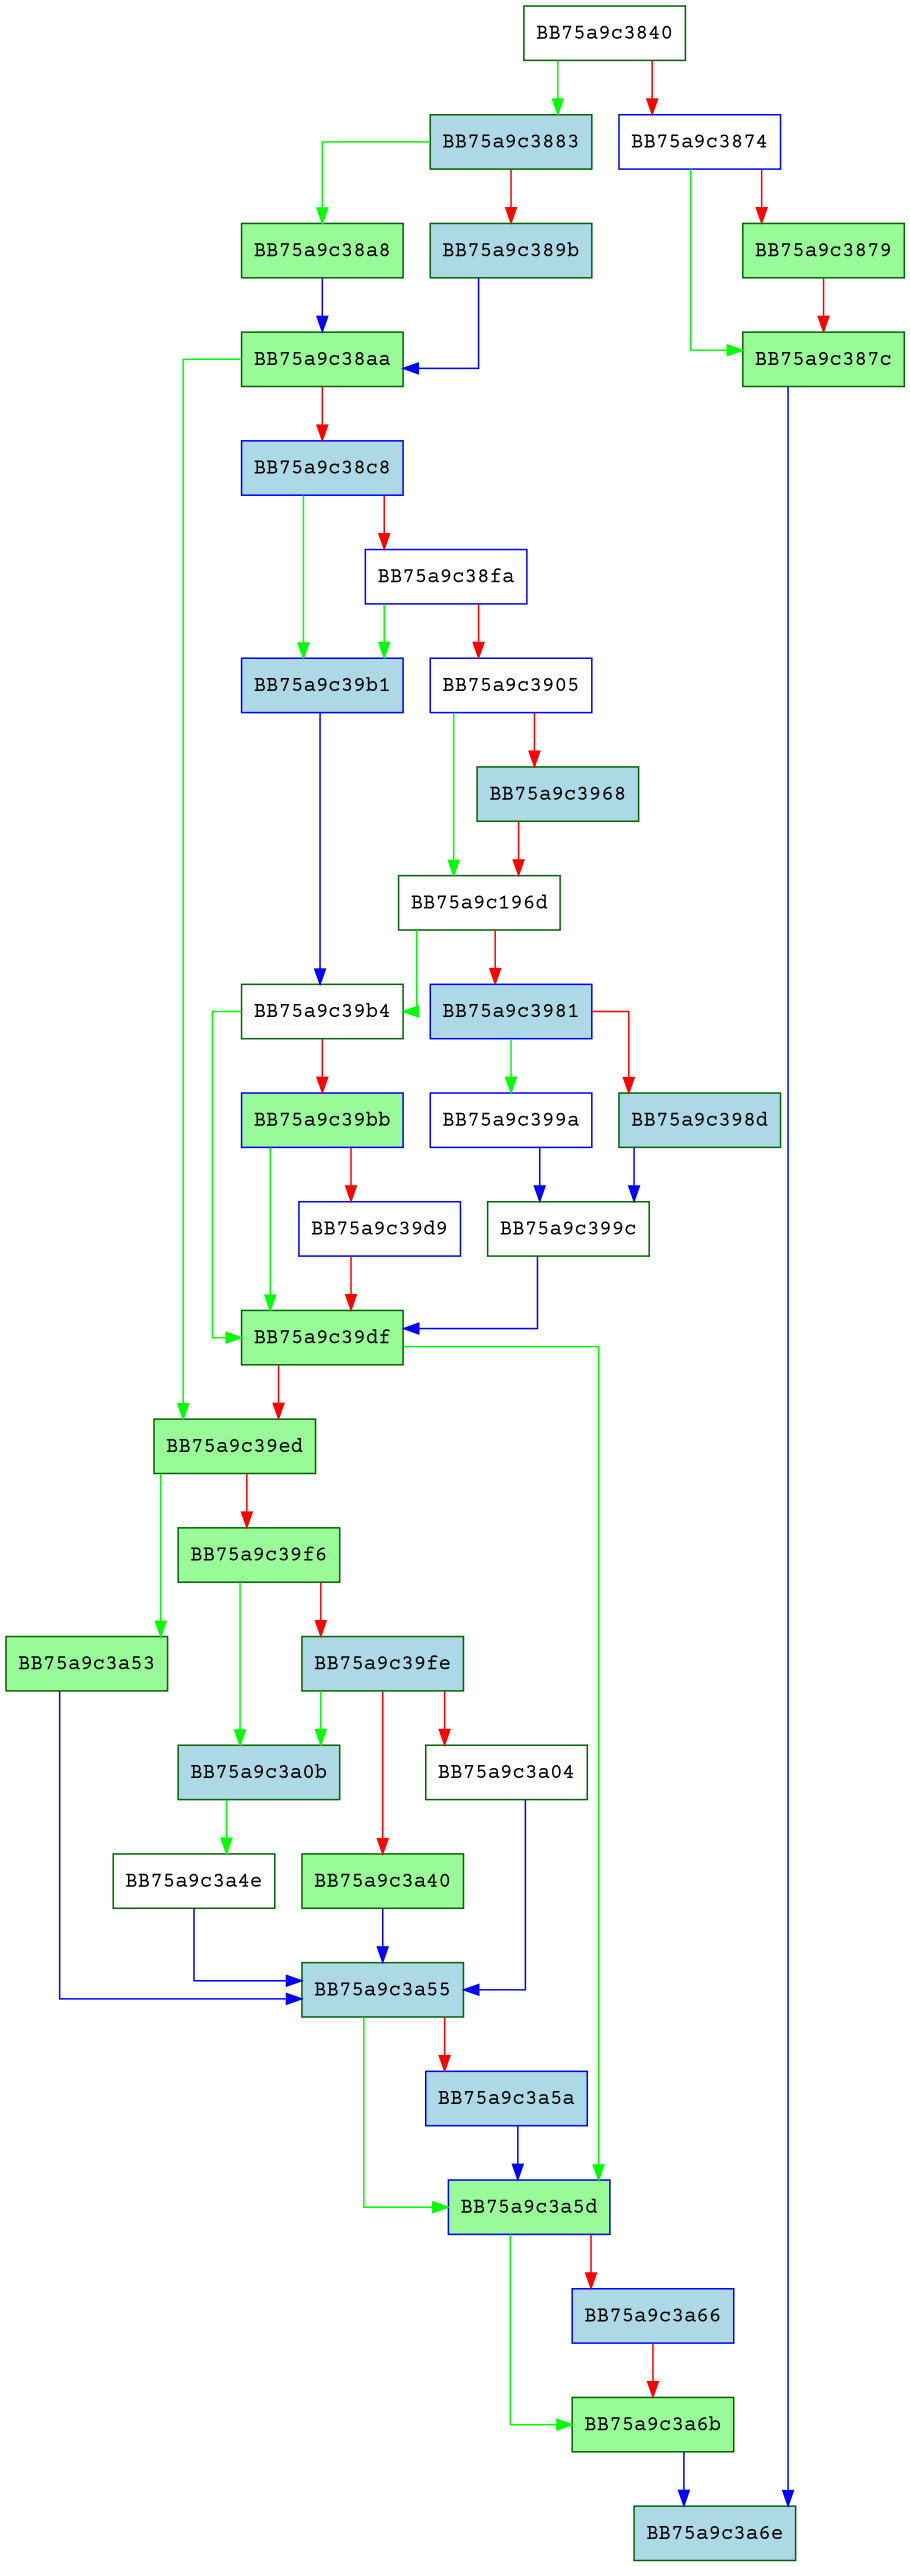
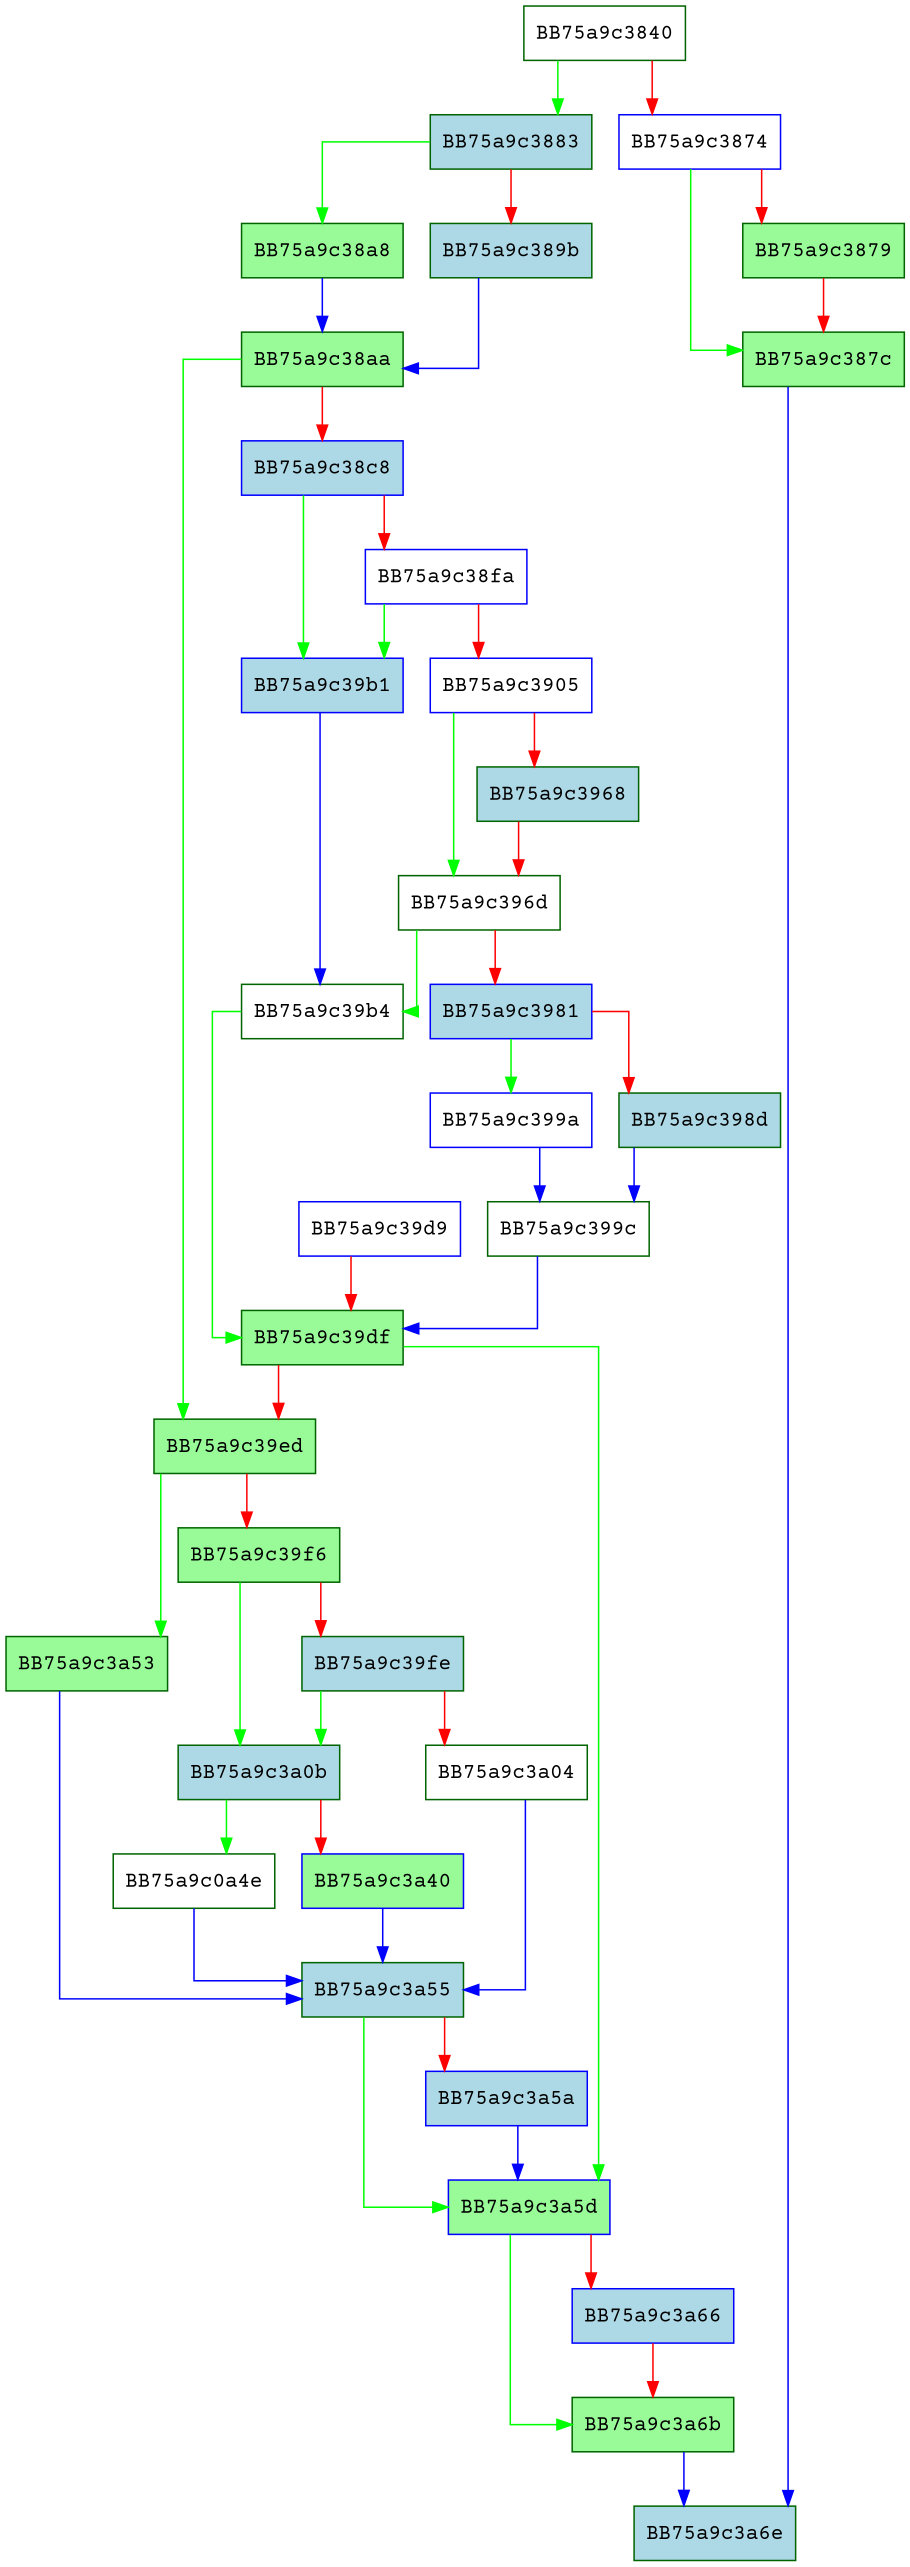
node "BB75a9c196d": label "BB75a9c196d" -> "BB75a9c396d"
node "BB75a9c39bb": removed
edge "BB75a9c39fe" -> "BB75a9c3a40": now "BB75a9c3a0b" -> "BB75a9c3a40"
node "BB75a9c3a4e": label "BB75a9c3a4e" -> "BB75a9c0a4e"
node "BB75a9c3a40": color darkgreen -> blue
